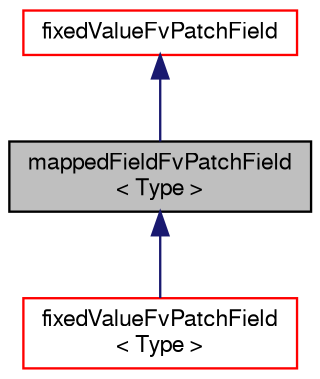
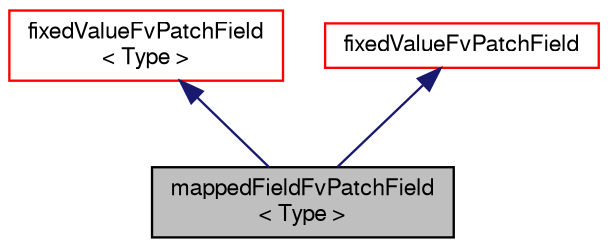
edge "fixedValueFvPatchField < Type >" -> "mappedFieldFvPatchField < Type >": reversed
